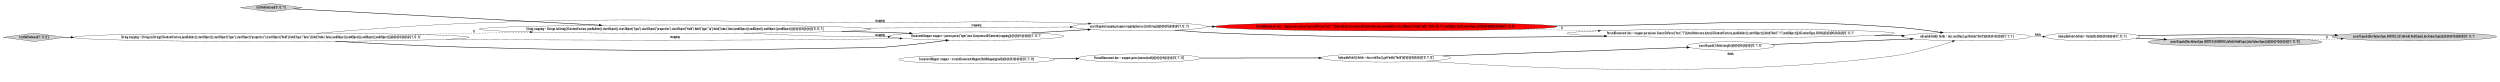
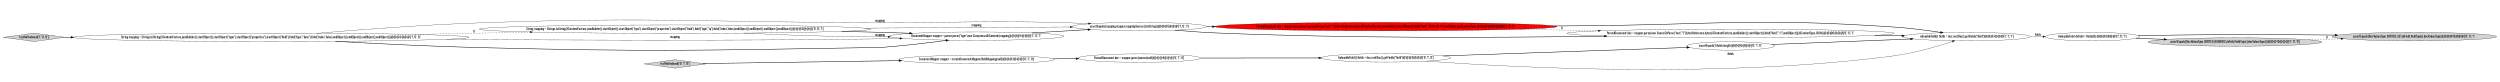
node "testNotIndexed['0', '0', '1']": removed
node "testNotIndexed['0', '1', '0']": added
